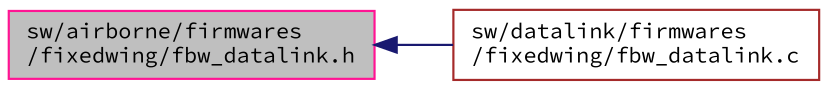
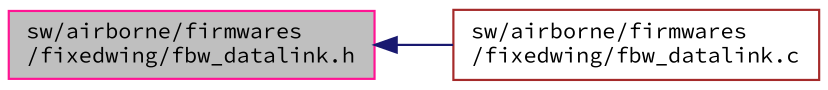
node "sw/datalink/firmwares /fixedwing/fbw_datalink.c": label "sw/datalink/firmwares /fixedwing/fbw_datalink.c" -> "sw/airborne/firmwares /fixedwing/fbw_datalink.c"
